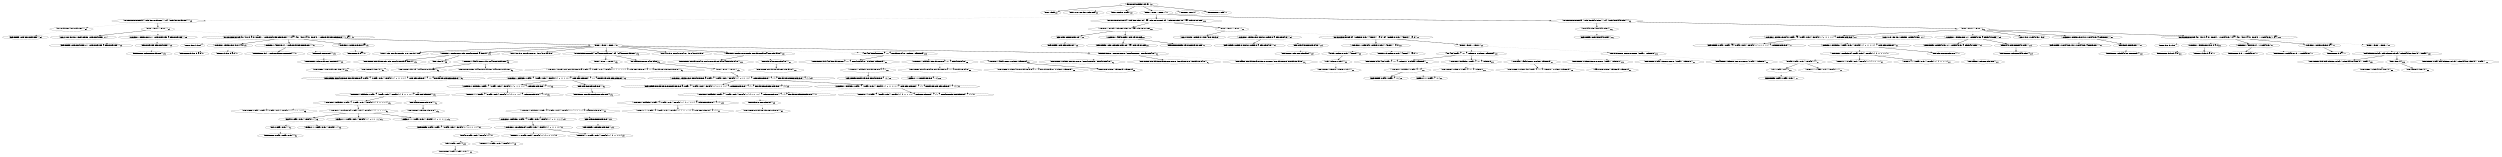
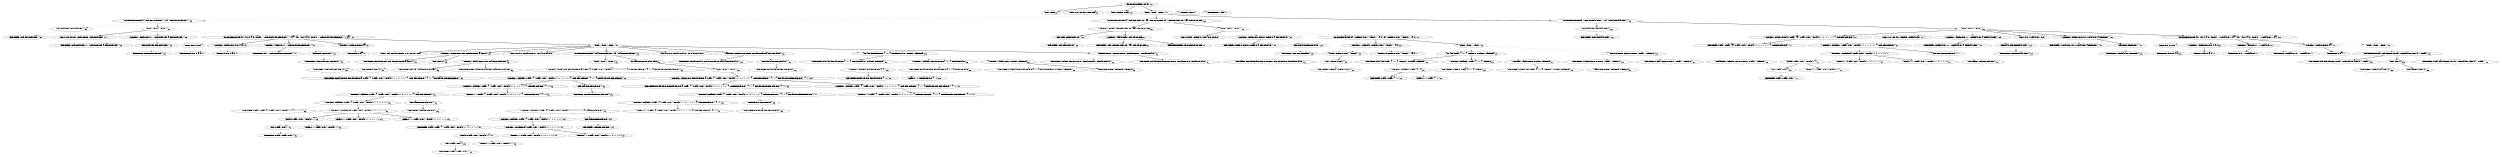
edge "(METHOD,addNodeRecursively)" -> "(METHOD_RETURN,void)": style bold -> dotted
edge "(<operator>.assignment,ANY nodeChildren = getChildNodes())" -> "(getChildNodes,getChildNodes())": style bold -> dotted
